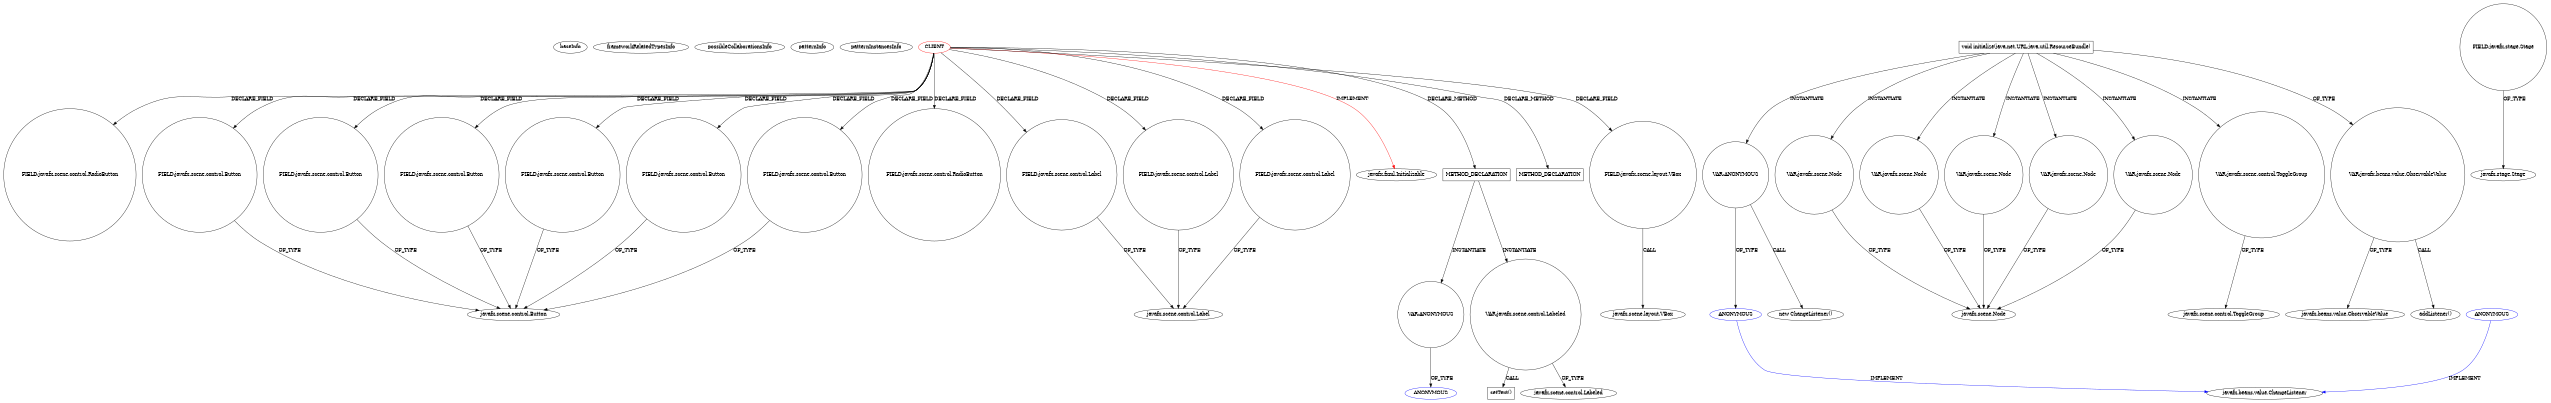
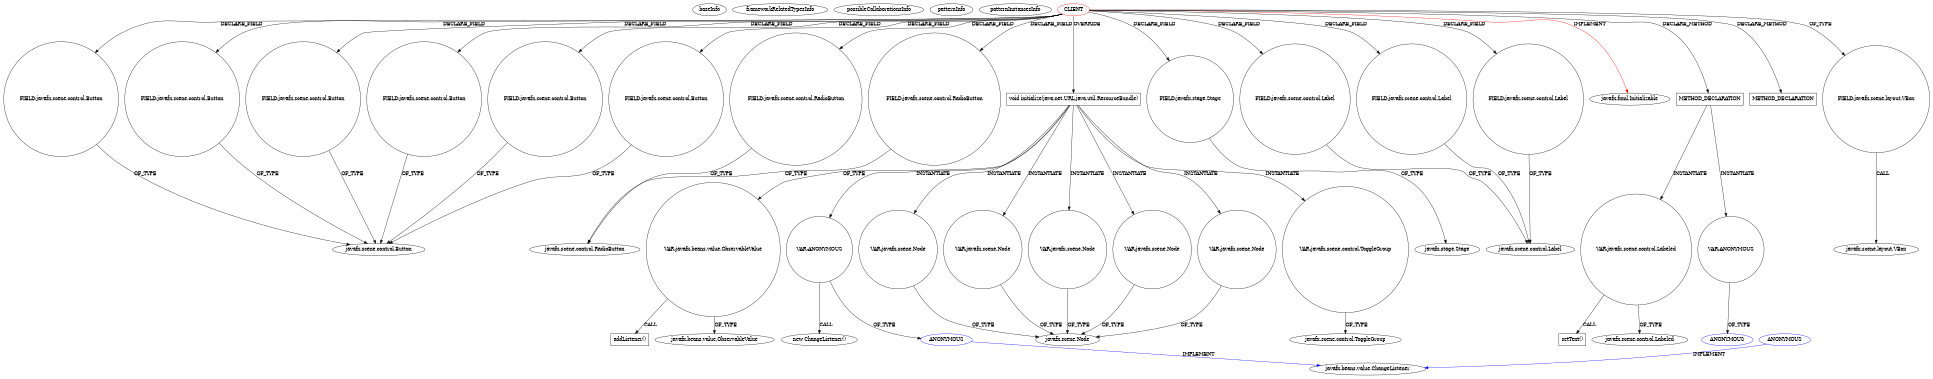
edge "CLIENT" -> "FIELD:javafx.stage.Stage": added, label "DECLARE_FIELD"
edge "CLIENT" -> "void initialize(java.net.URL,java.util.ResourceBundle)": added, label "OVERRIDE"
edge "CLIENT" -> "FIELD:javafx.scene.layout.VBox": label "DECLARE_FIELD" -> "OF_TYPE"
node "javafx.scene.control.RadioButton": added
node "addListener()": shape ellipse -> box
